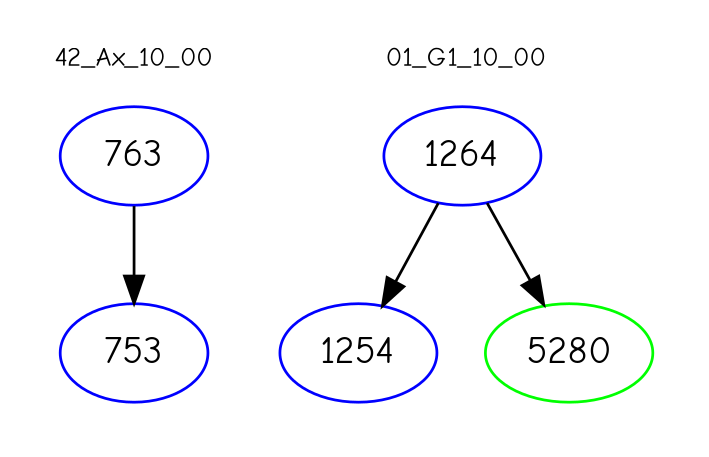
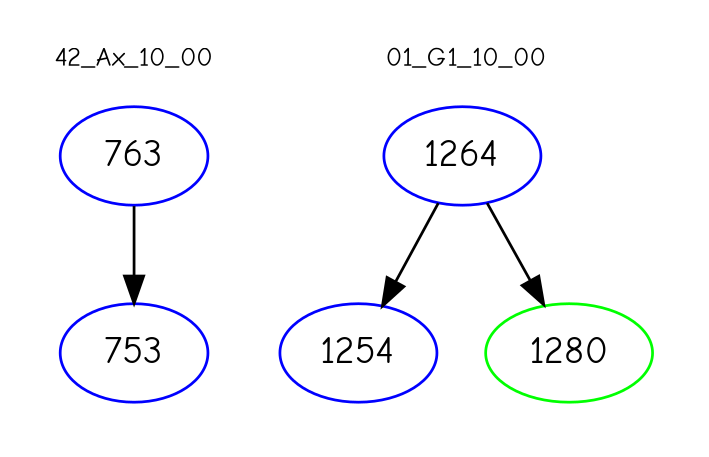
node "5280": label "5280" -> "1280"
